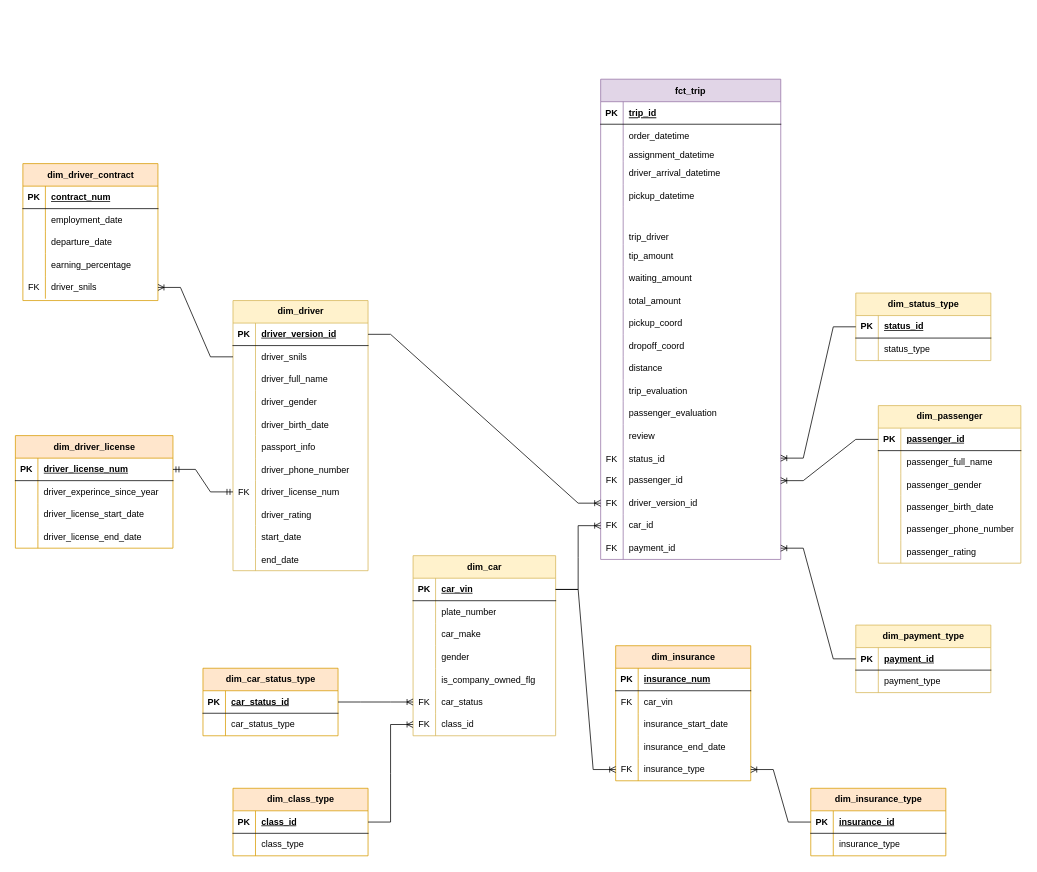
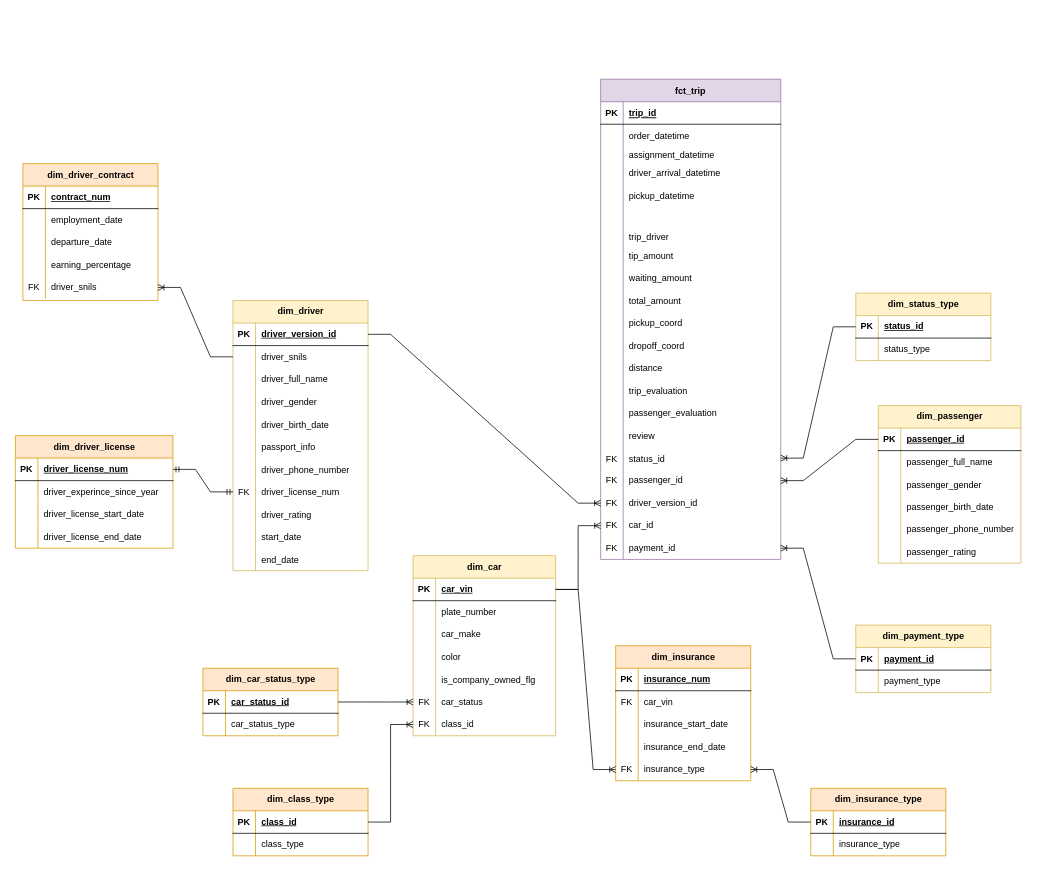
node "gender": label "gender" -> "color"
